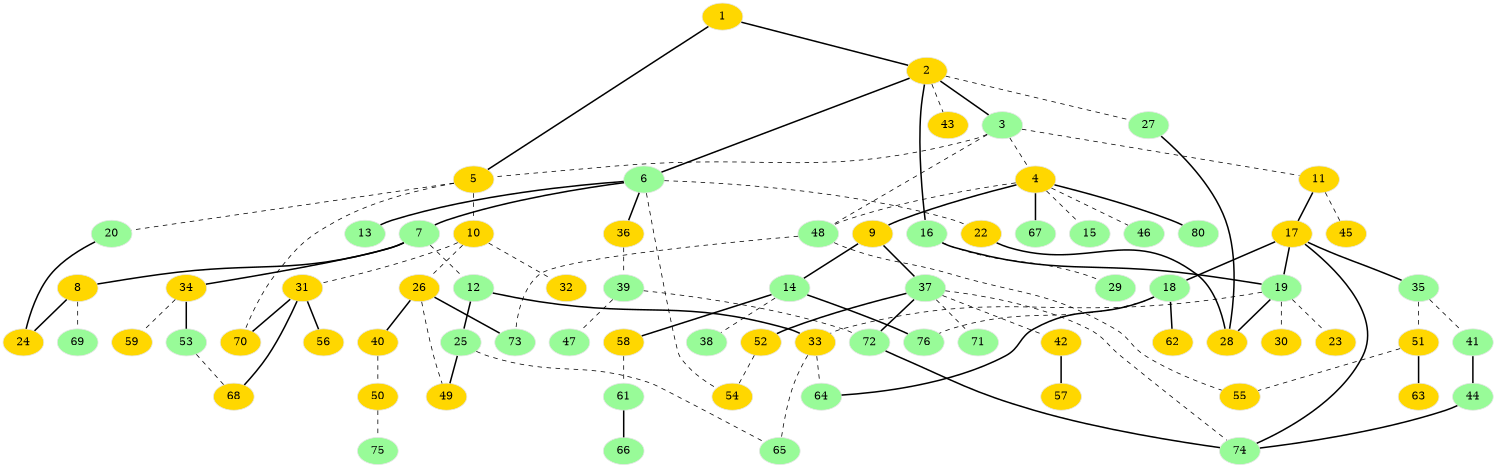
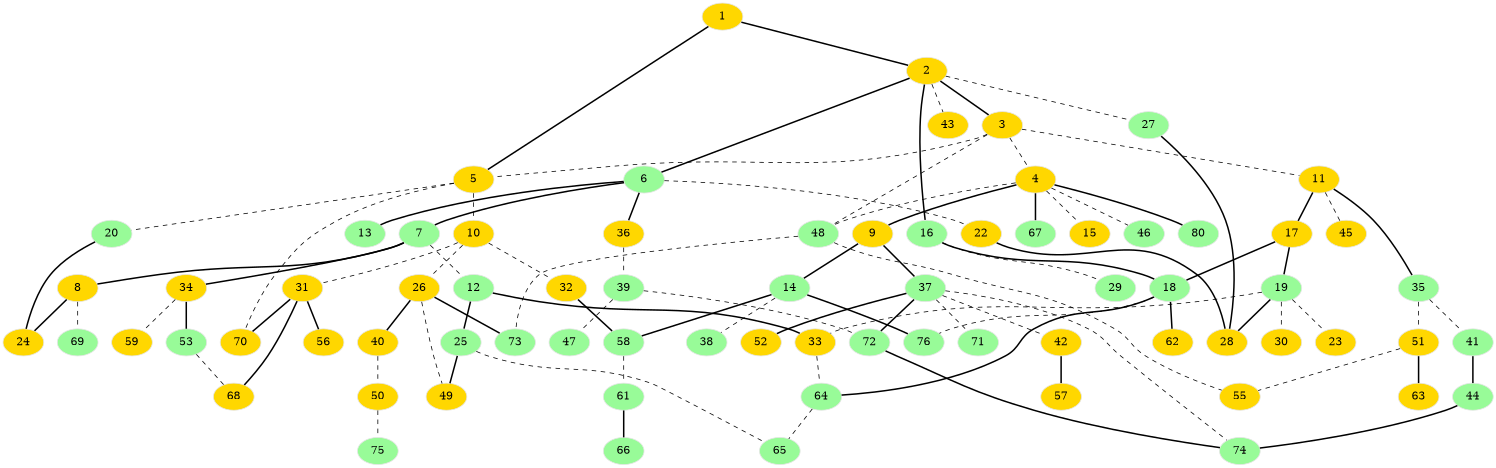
node "3": fillcolor palegreen -> gold
node "15": fillcolor palegreen -> gold
edge "17" -- "35": now "11" -- "35"
edge "16" -- "19": now "16" -- "18"
edge "32" -- "58": added
node "58": fillcolor gold -> palegreen
edge "17" -- "74": removed
edge "33" -- "65": now "64" -- "65"
node "54": removed
